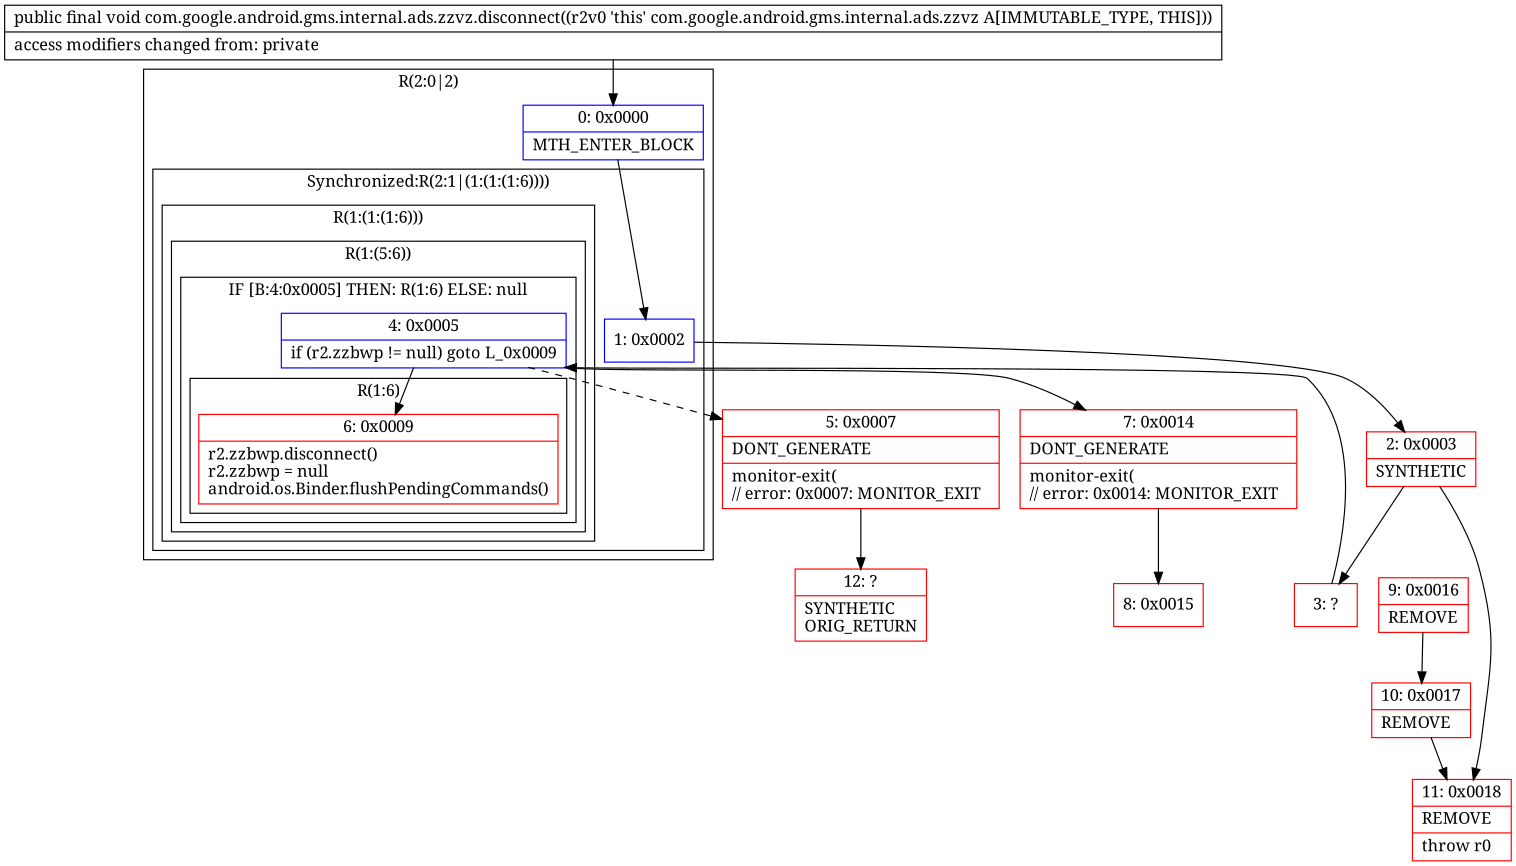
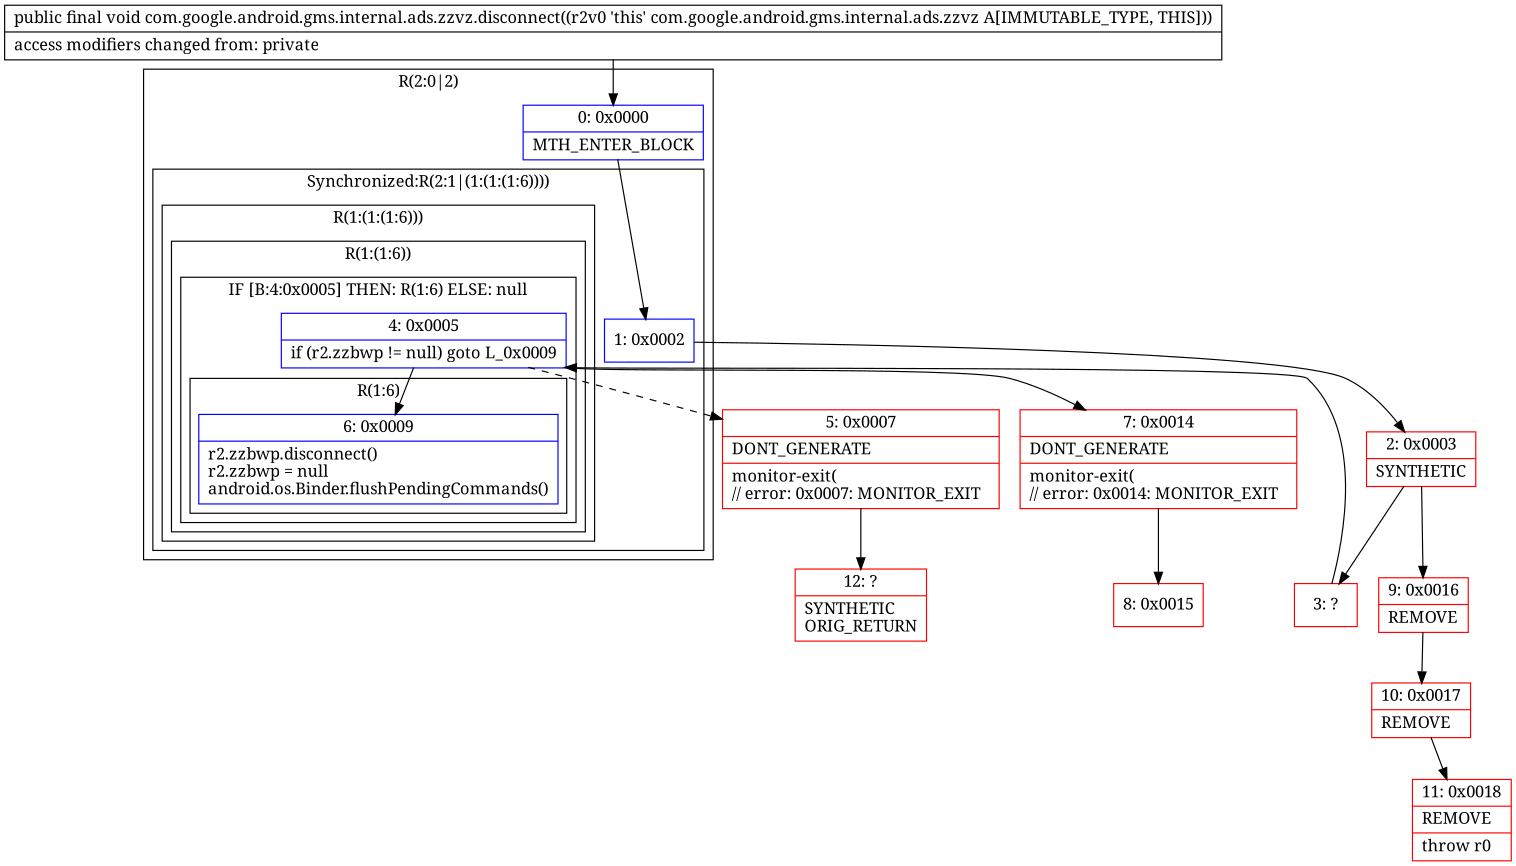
cluster "R(1:(5:6))": label "R(1:(5:6))" -> "R(1:(1:6))"
node "6: 0x0009": color red -> blue
edge "2: 0x0003" -> "11: 0x0018": now "2: 0x0003" -> "9: 0x0016"
